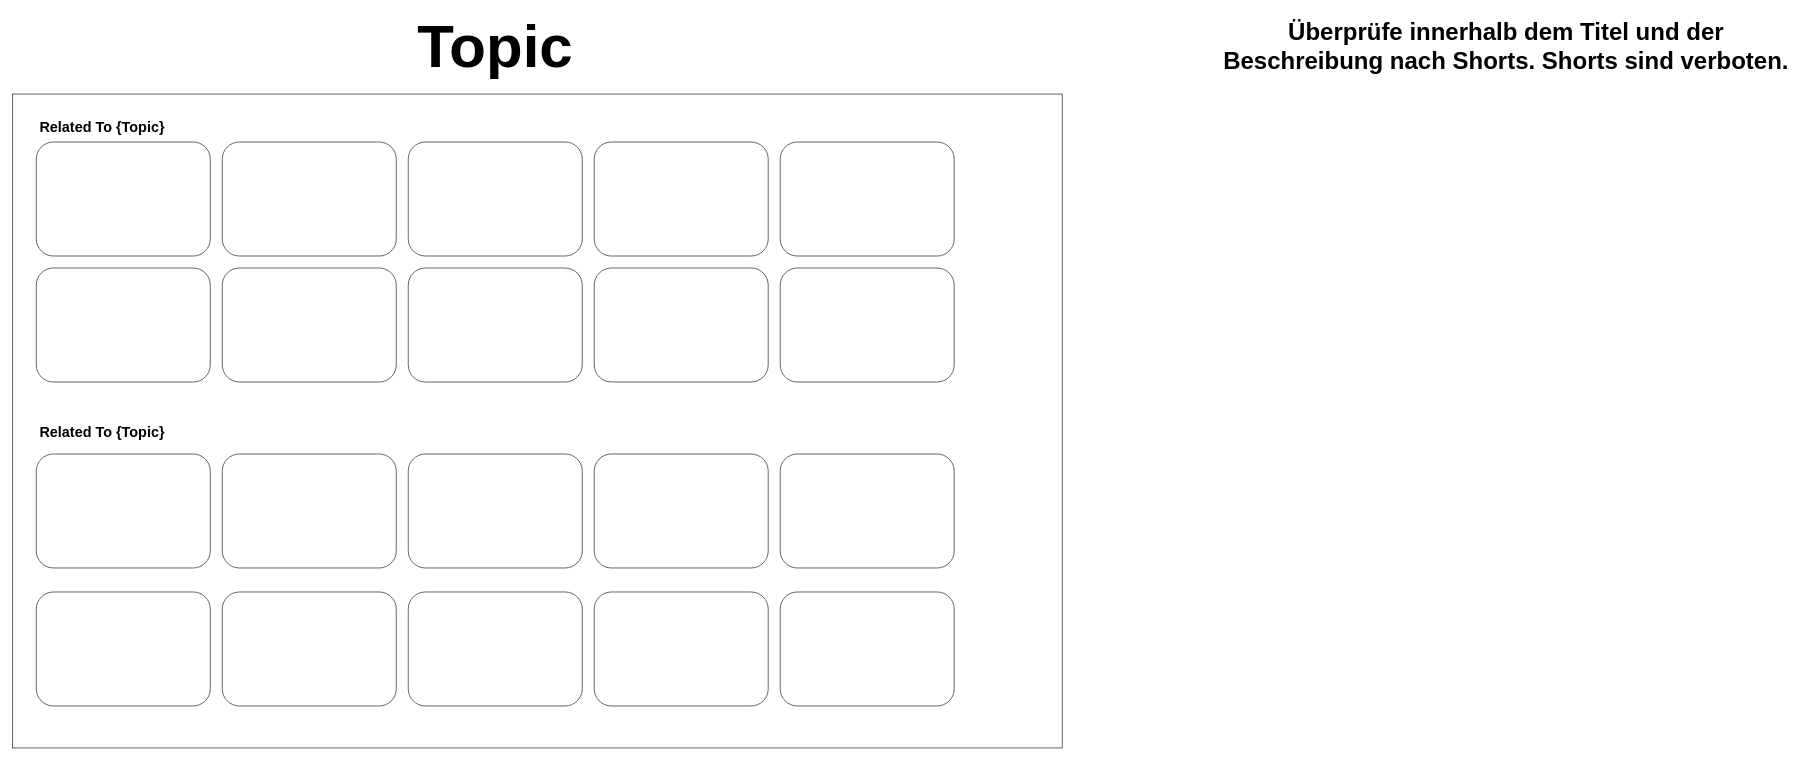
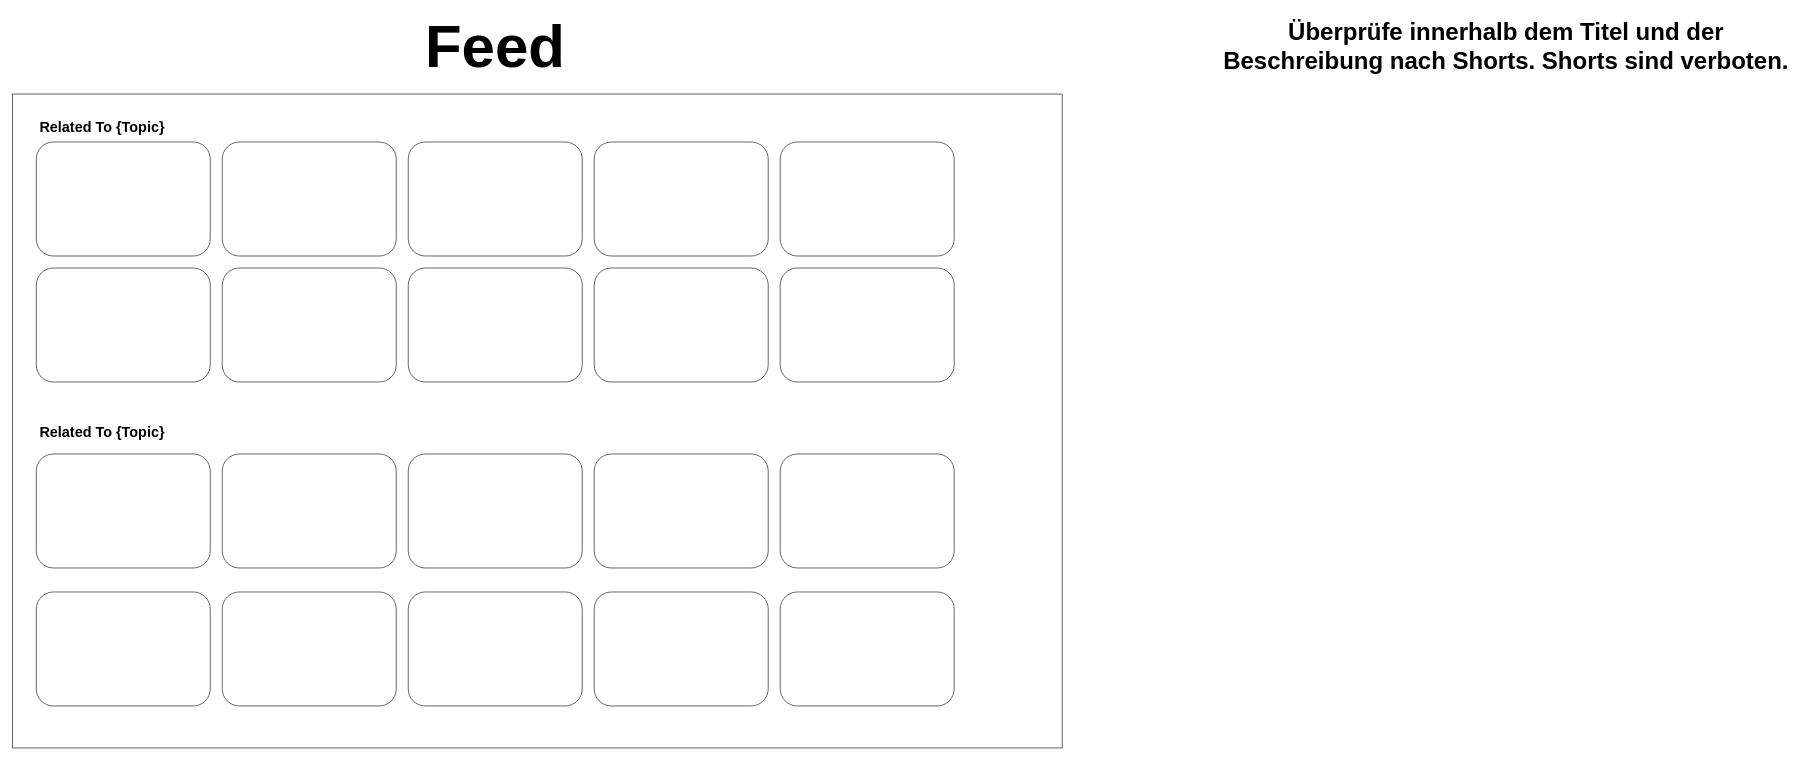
node "Topic": label "Topic" -> "Feed"
